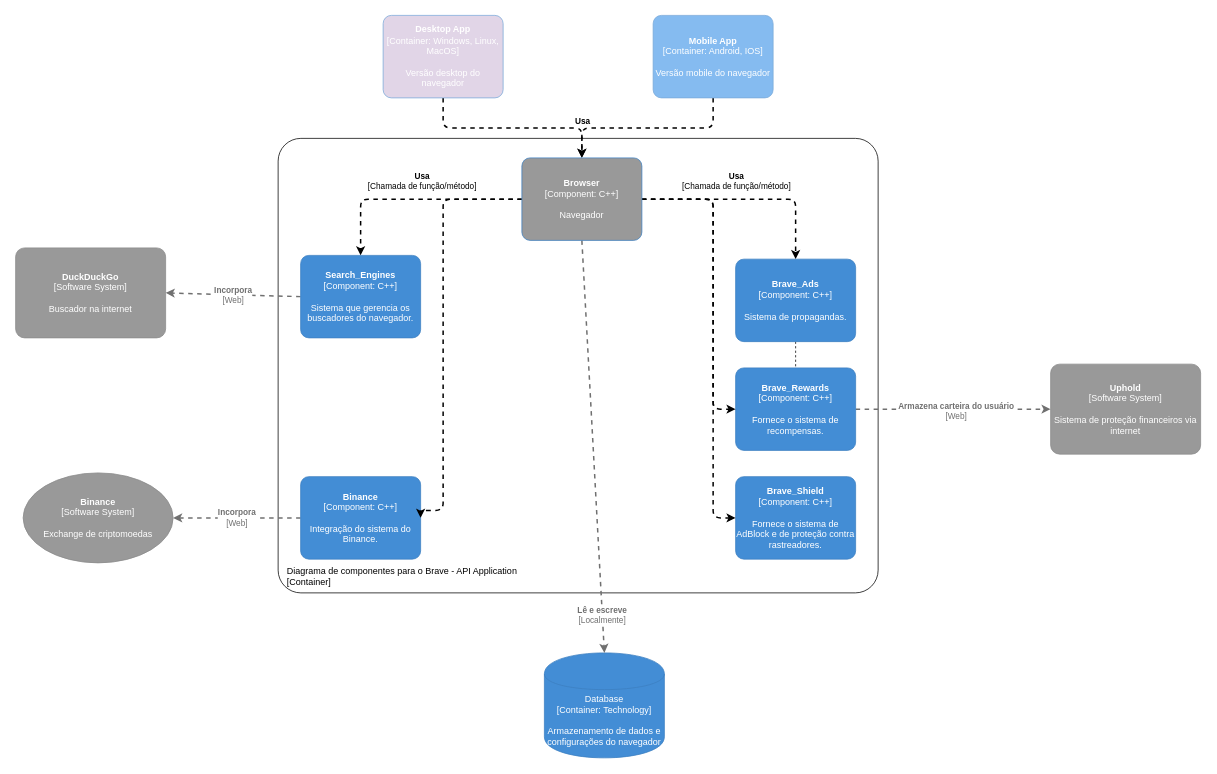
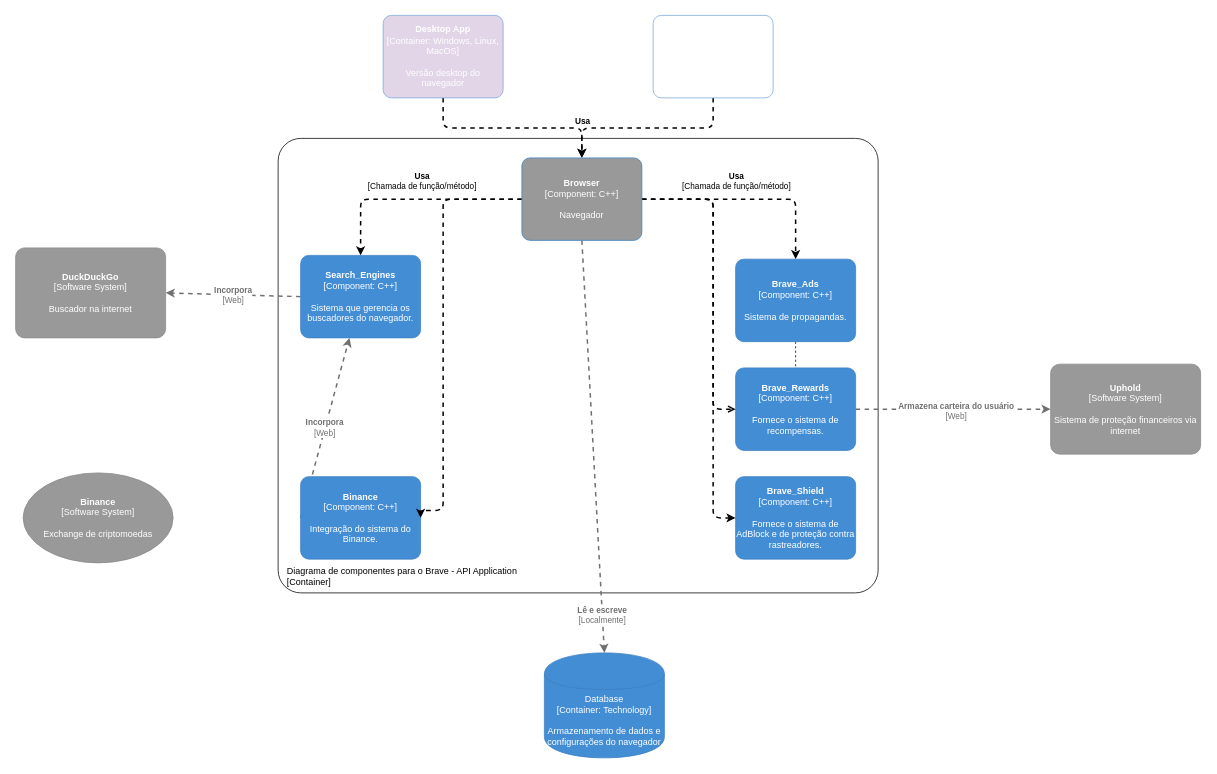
node "Mobile App [Container: Android, IOS] Versão mobile do navegador": fillcolor #85bbf0 -> #ffffff
edge "Browser [Component: C++] Navegador" -> "Brave_Rewards [Component: C++] Fornece o sistema de recompensas.": arrowhead classic -> open
edge "Binance [Component: C++] Integração do sistema do Binance." -> "Binance [Software System] Exchange de criptomoedas": now "Binance [Component: C++] Integração do sistema do Binance." -> "Search_Engines [Component: C++] Sistema que gerencia os buscadores do navegador."
